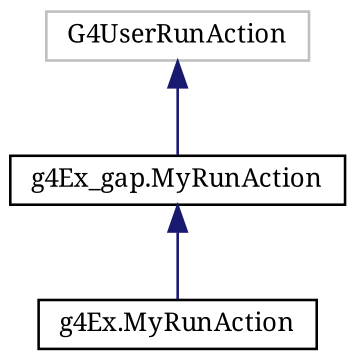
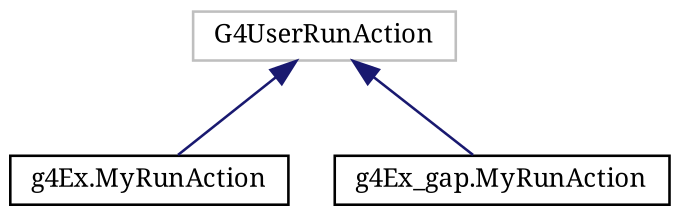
edge "g4Ex.MyRunAction" -> "g4Ex_gap.MyRunAction": now "g4Ex.MyRunAction" -> "G4UserRunAction"
